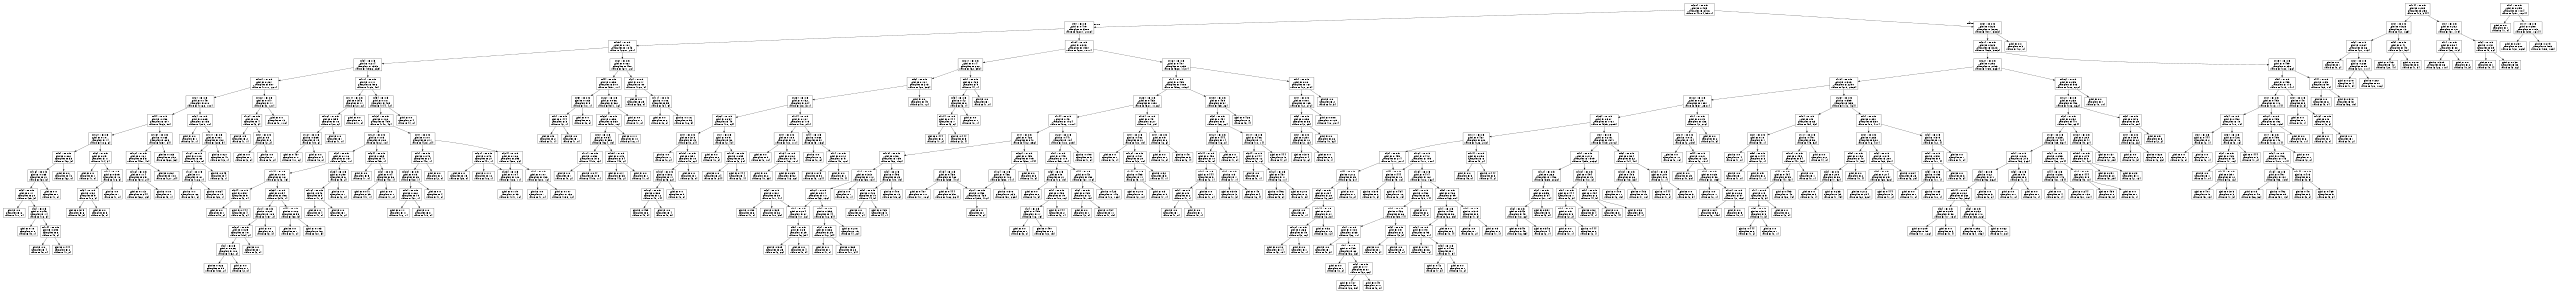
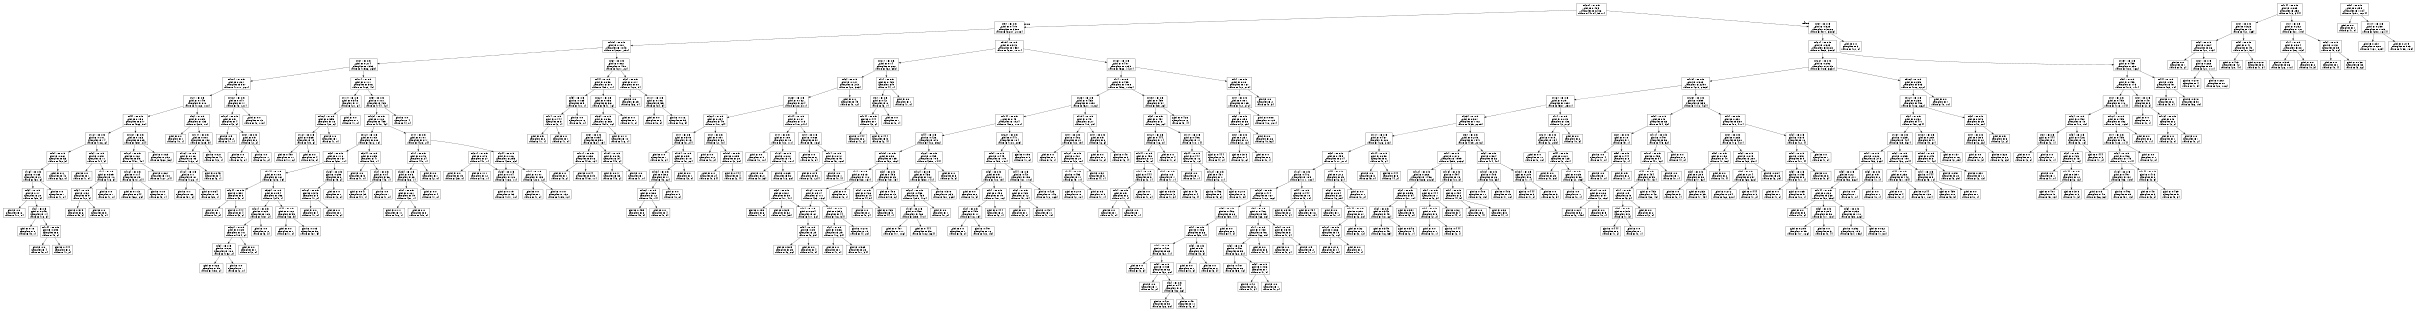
edge "X[2] <= 0.5 gini = 0.459 samples = 214 value = [117, 211]" -> "X[4] <= 0.5 gini = 0.444 samples = 18 value = [9, 18]": now "X[2] <= 0.5 gini = 0.459 samples = 214 value = [117, 211]" -> "X[12] <= 0.5 gini = 0.472 samples = 185 value = [111, 180]"
edge "X[13] <= 0.5 gini = 0.458 samples = 468 value = [259, 470]" -> "X[21] <= 0.5 gini = 0.458 samples = 469 value = [259, 472]": reversed
edge "X[3] <= 0.5 gini = 0.22 samples = 271 value = [52, 362]" -> "gini = 0.0 samples = 3 value = [0, 6]": now "X[14] <= 0.5 gini = 0.222 samples = 268 value = [52, 356]" -> "gini = 0.0 samples = 3 value = [0, 6]"
